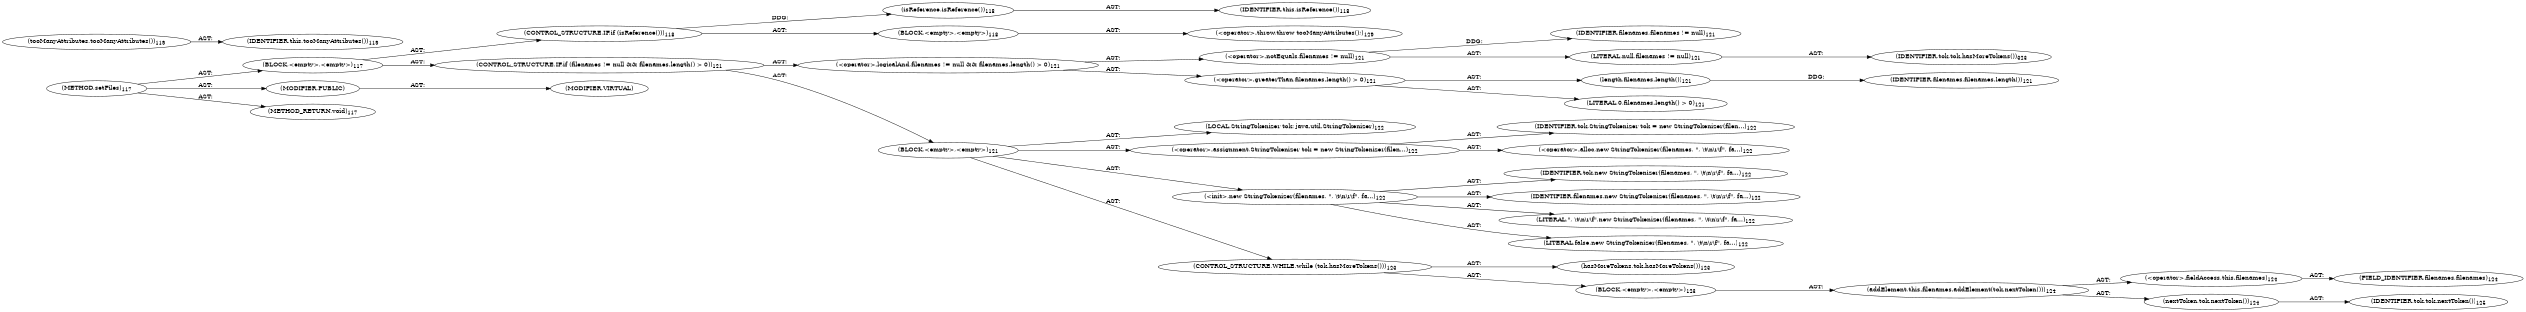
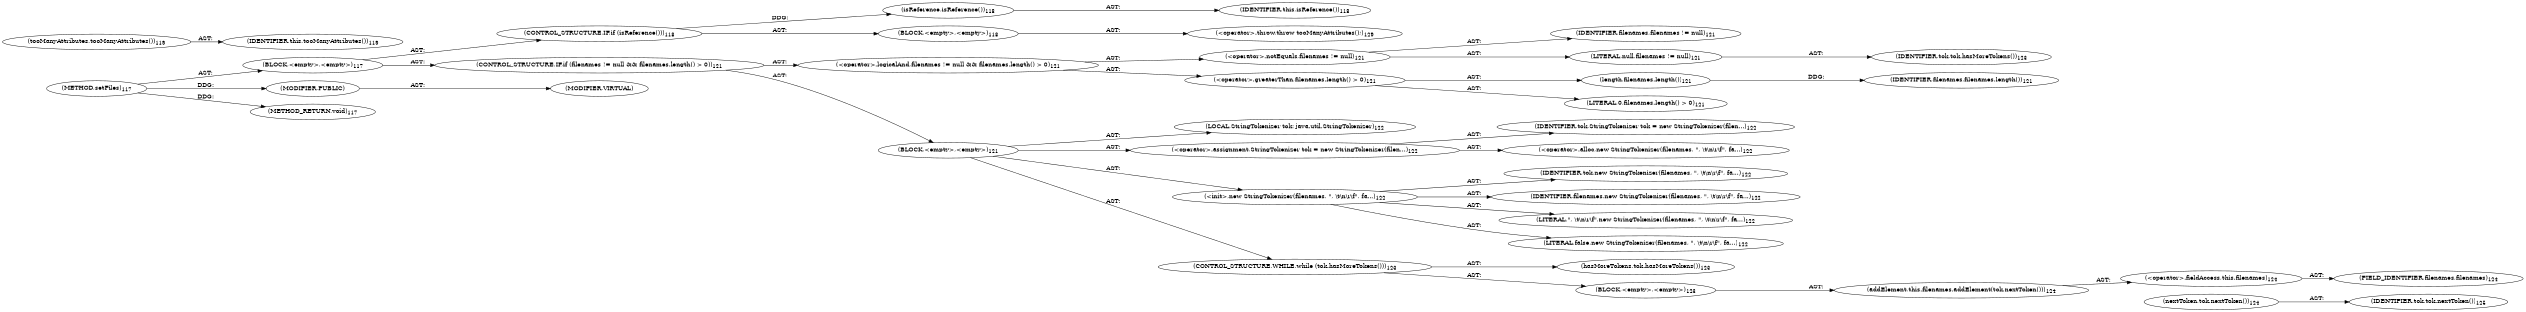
edge "(<operator>.notEquals,filenames != null)" -> "(IDENTIFIER,filenames,filenames != null)": label "DDG: " -> "AST: "
node "(IDENTIFIER,tok,tok.hasMoreTokens())": text "323" -> "123"
edge "(METHOD,setFiles)" -> "(MODIFIER,PUBLIC)": label "AST: " -> "DDG: "
edge "(METHOD,setFiles)" -> "(METHOD_RETURN,void)": label "AST: " -> "DDG: "
edge "(addElement,this.filenames.addElement(tok.nextToken()))" -> "(nextToken,tok.nextToken())": removed, label "AST:"
